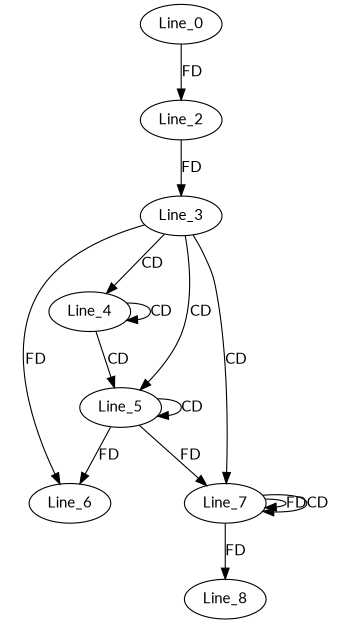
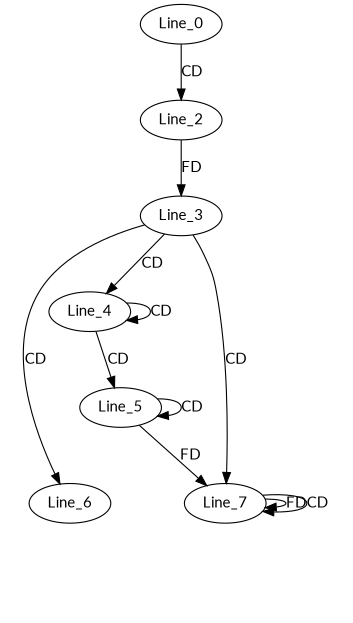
edge "Line_0" -> "Line_2": label "FD" -> "CD"
edge "Line_3" -> "Line_5": removed, label "CD"
edge "Line_3" -> "Line_6": label "FD" -> "CD"
edge "Line_5" -> "Line_6": removed, label "FD"
node "Line_8": removed
